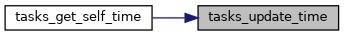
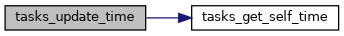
edge "tasks_get_self_time" -> "tasks_update_time": reversed
